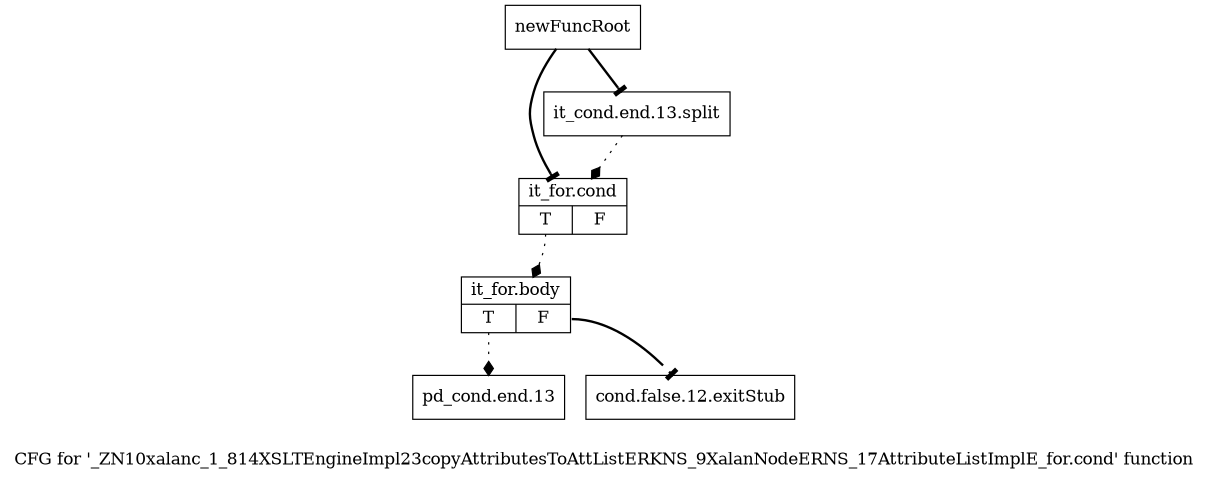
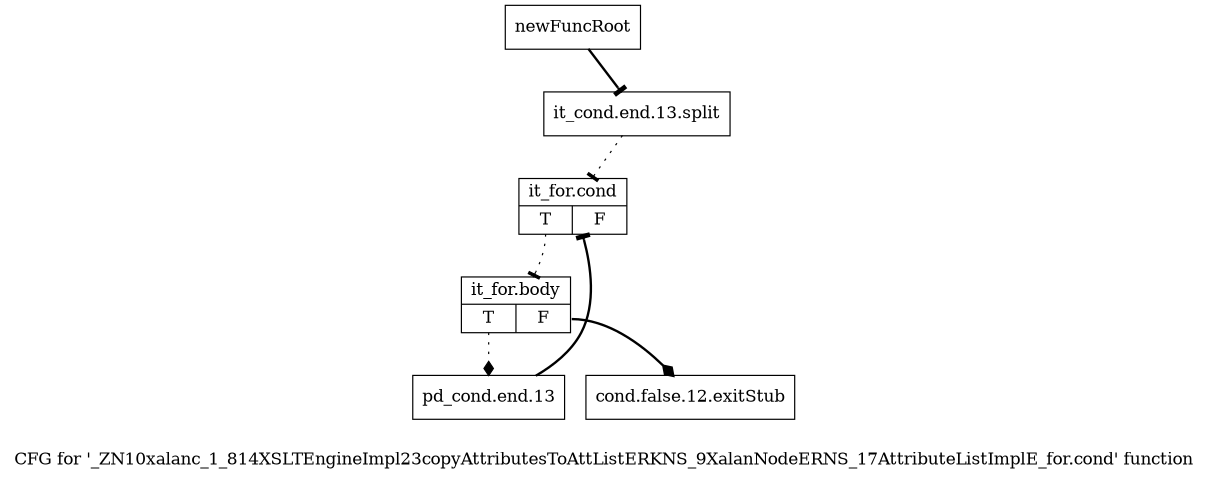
edge "newFuncRoot" -> "it_for.cond": now "pd_cond.end.13" -> "it_for.cond"
edge "it_cond.end.13.split" -> "it_for.cond": arrowhead diamond -> tee
edge "it_for.cond" -> "it_for.body": arrowhead diamond -> tee
edge "it_for.body" -> "cond.false.12.exitStub": arrowhead tee -> diamond
